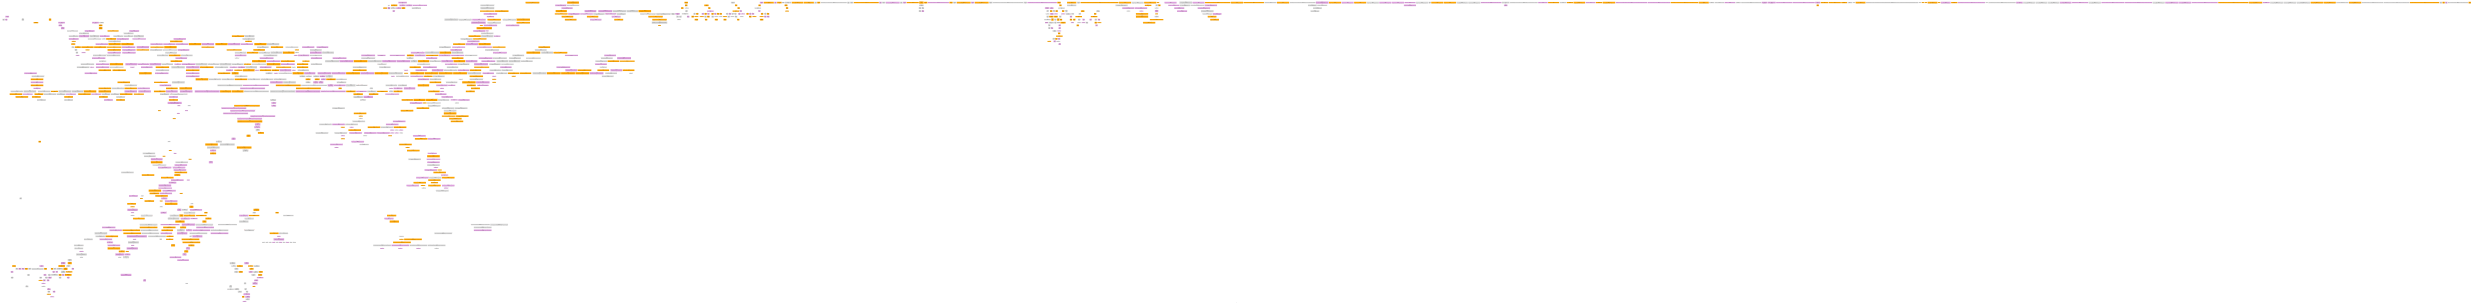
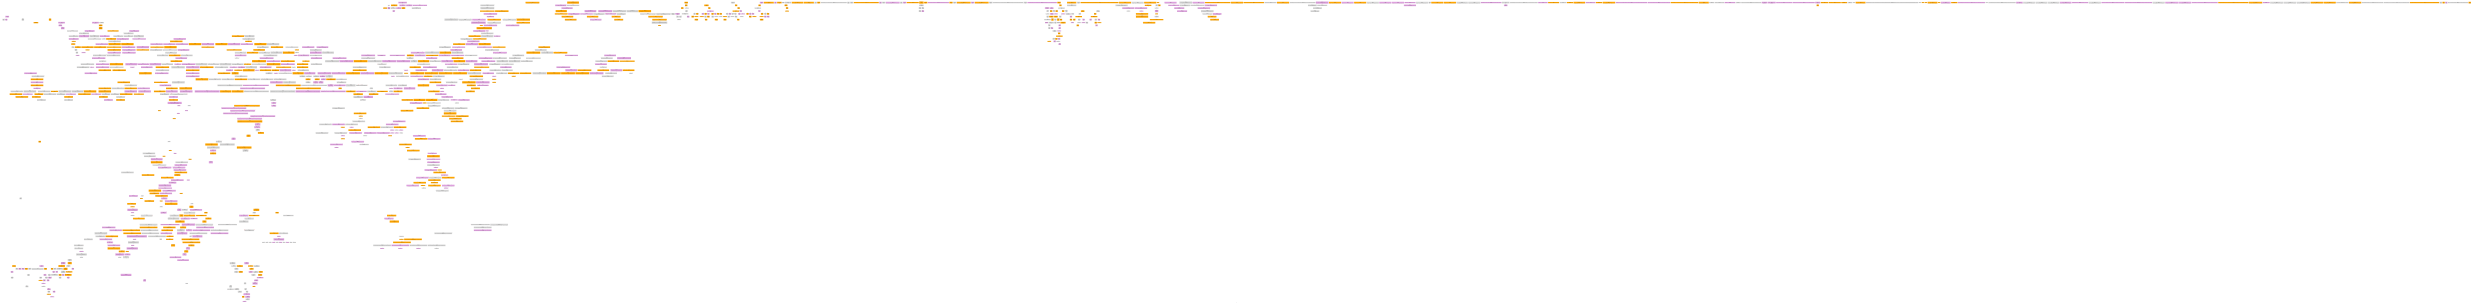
node "NodeID: 769": fillcolor plum -> orange
